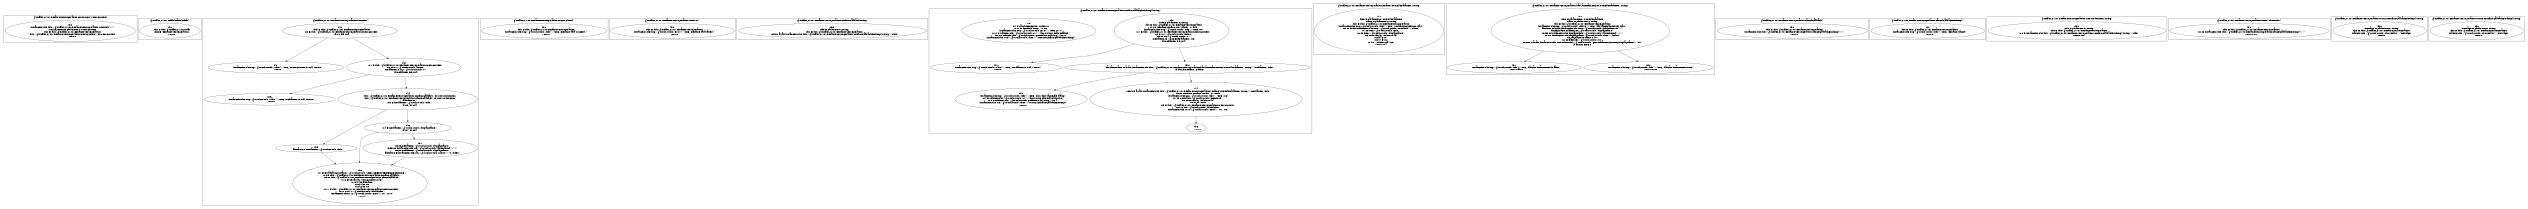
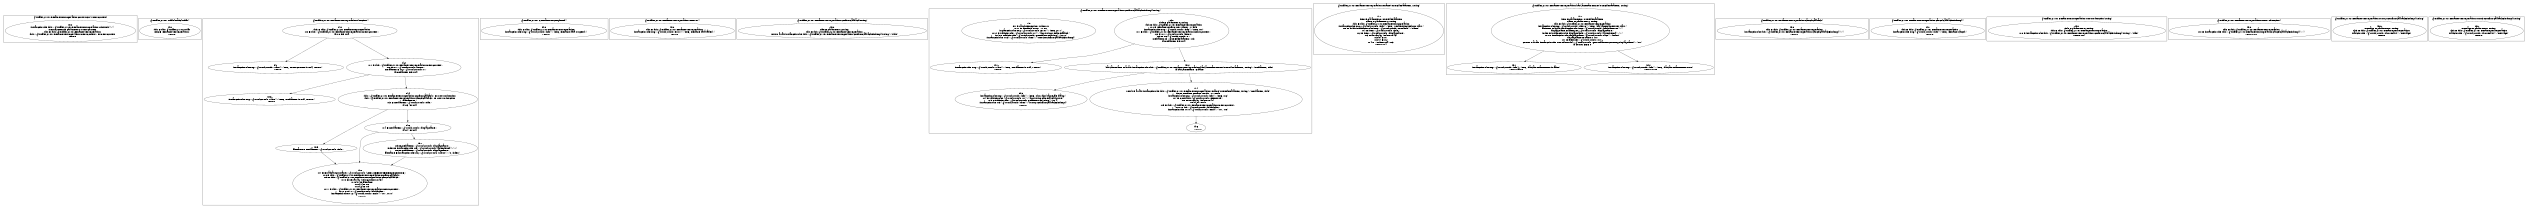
cluster "@ts_files/21.ts: RenameMenuOperation.onCompleted()": label "@ts_files/21.ts: RenameMenuOperation.onCompleted()" -> "@ts_files/21.ts: Constants.onCompleted()"
